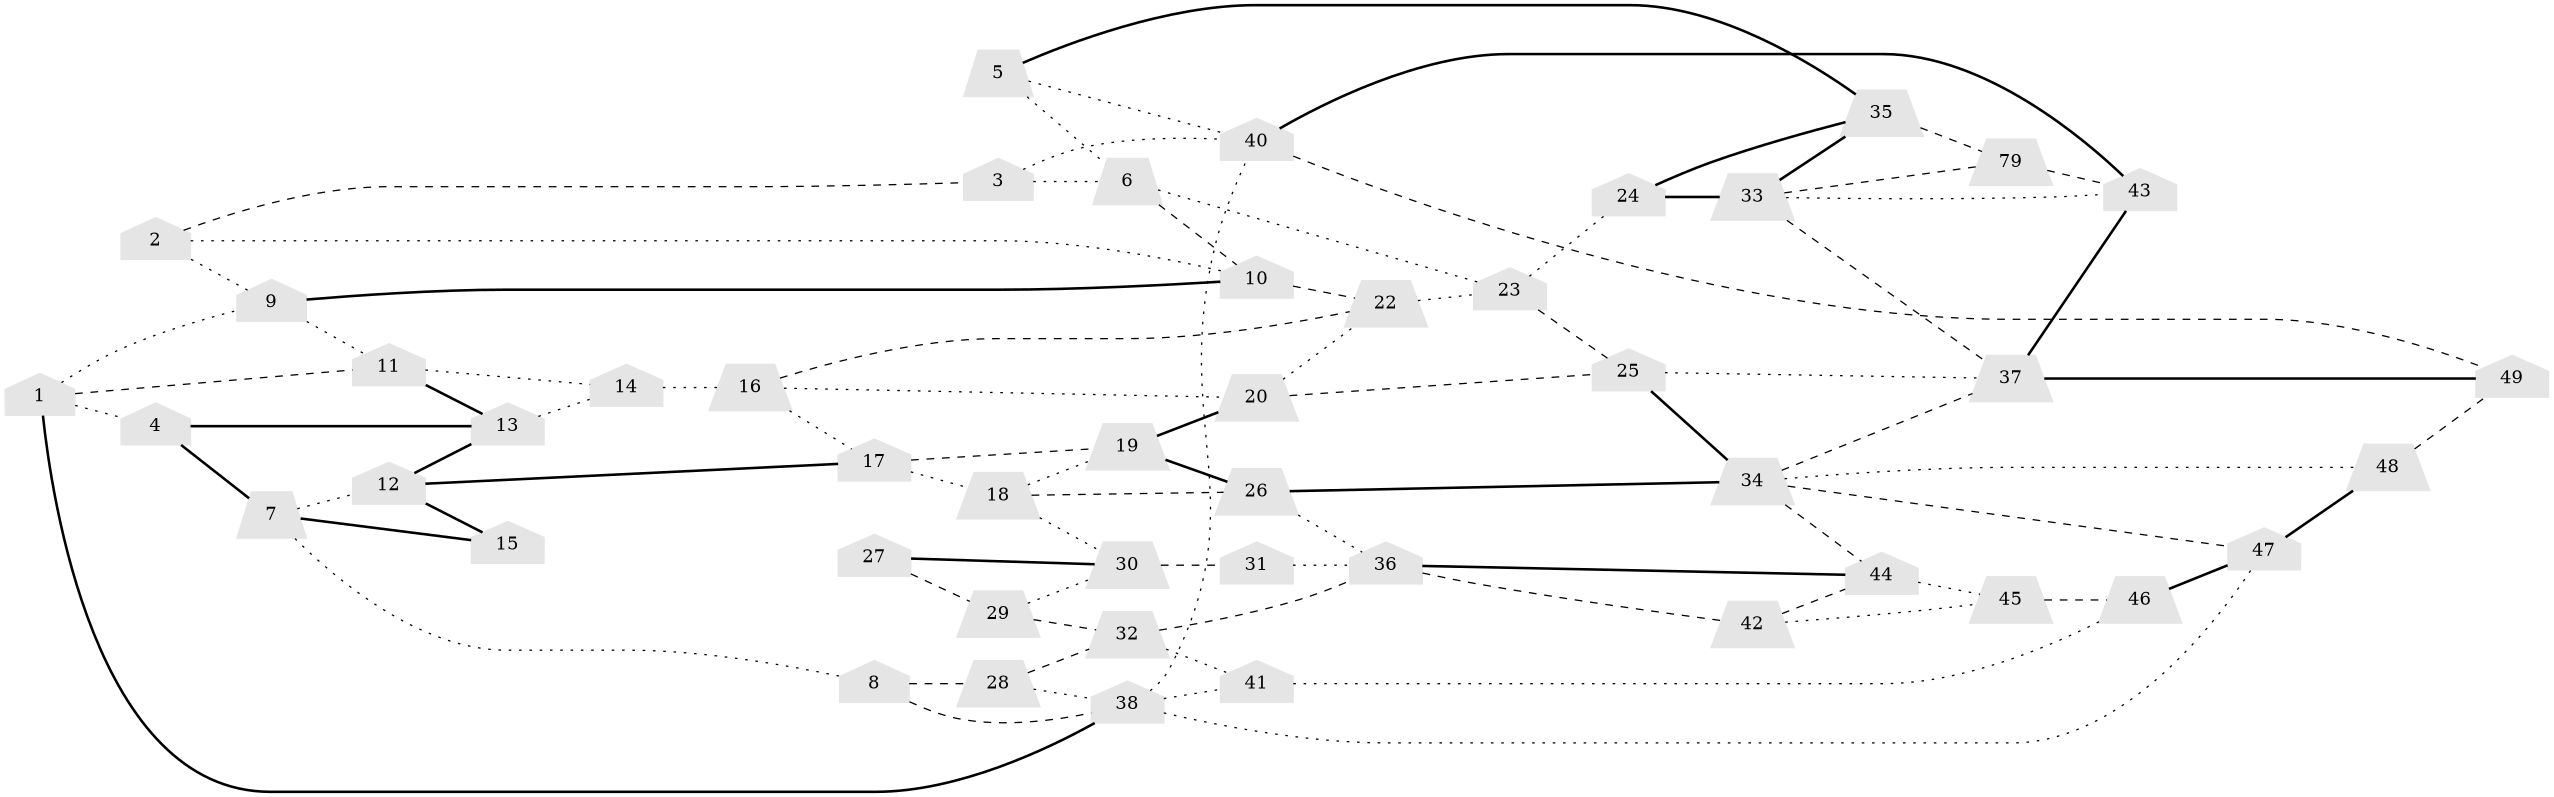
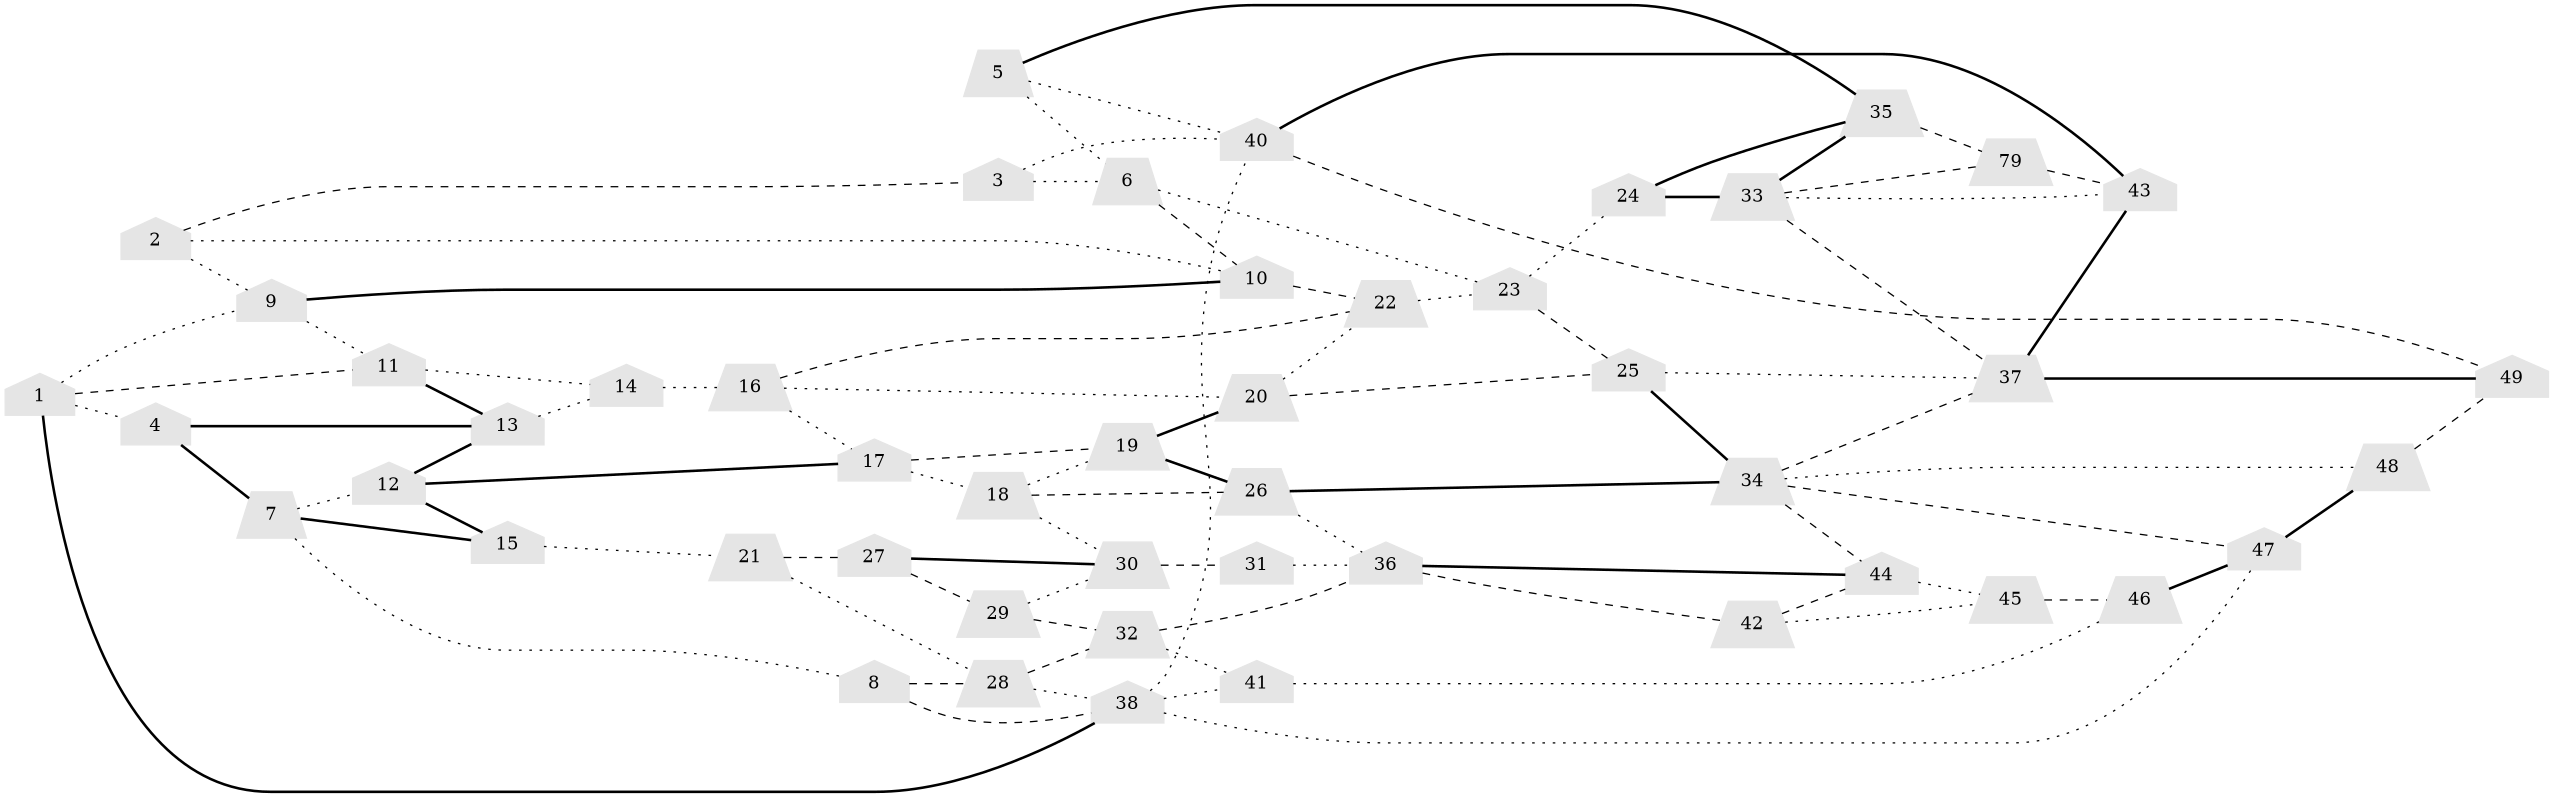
node "21": added
